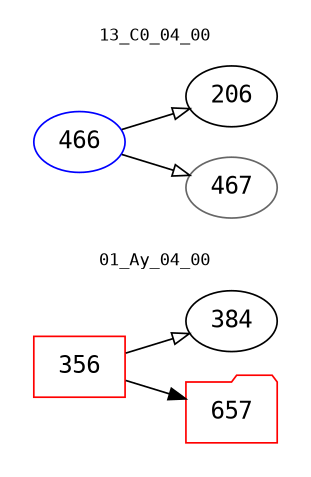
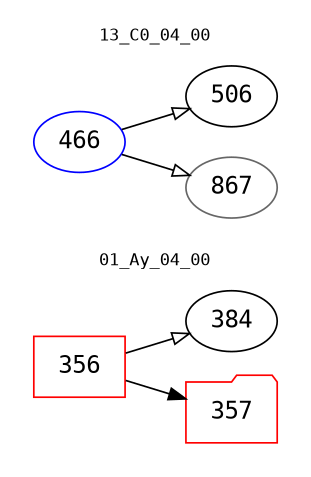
node "206": label "206" -> "506"
node "467": label "467" -> "867"
node "657": label "657" -> "357"
